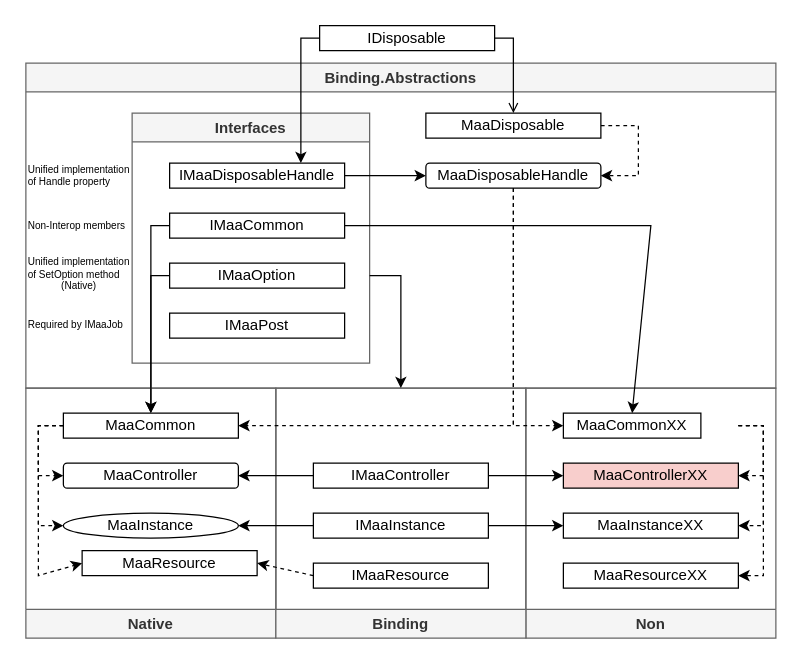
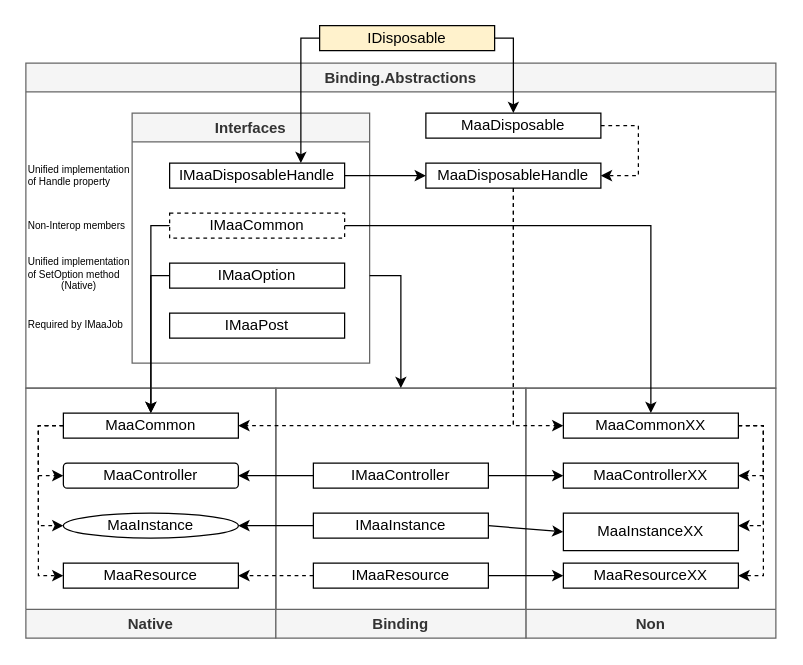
node "IDisposable": fillcolor #ffffff -> #fff2cc
edge "IDisposable" -> "MaaDisposable": arrowhead open -> classic
node "MaaDisposableHandle": shape rounded rectangle -> rectangle
node "IMaaCommon": style solid -> dashed
node "MaaCommonXX": size 138x25 -> 175x25
node "MaaControllerXX": fillcolor #f8cecc -> #ffffff
node "MaaInstanceXX": size 175x25 -> 175x38
node "MaaResource": moved (169, 563) -> (151, 576)
edge "IMaaResource" -> "MaaResourceXX": added
